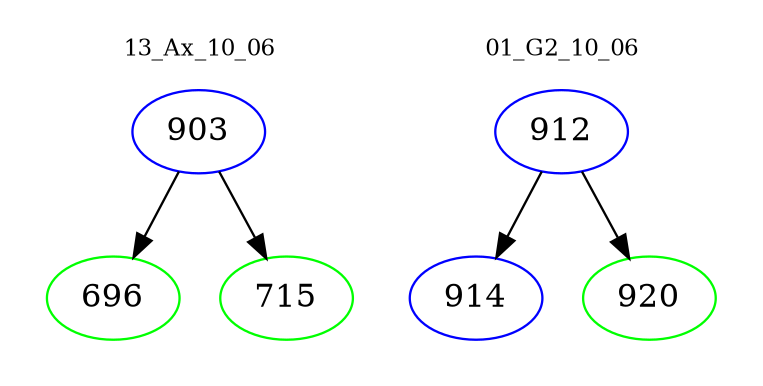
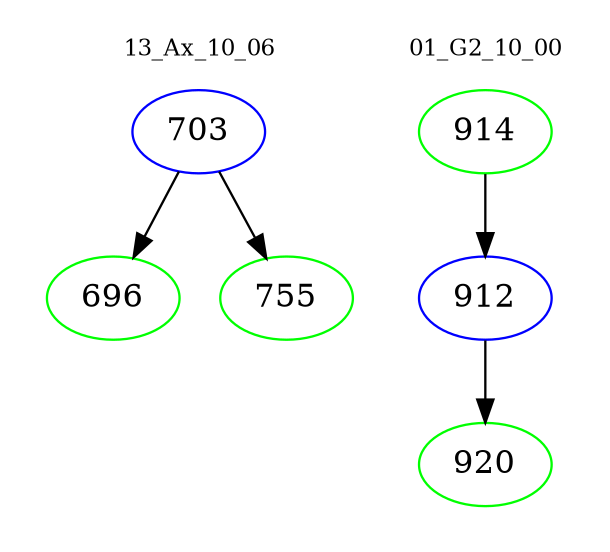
cluster "01_G2_10_06": label "01_G2_10_06" -> "01_G2_10_00"
node "903": label "903" -> "703"
edge "912" -> "914": reversed
node "715": label "715" -> "755"
node "914": color blue -> green
